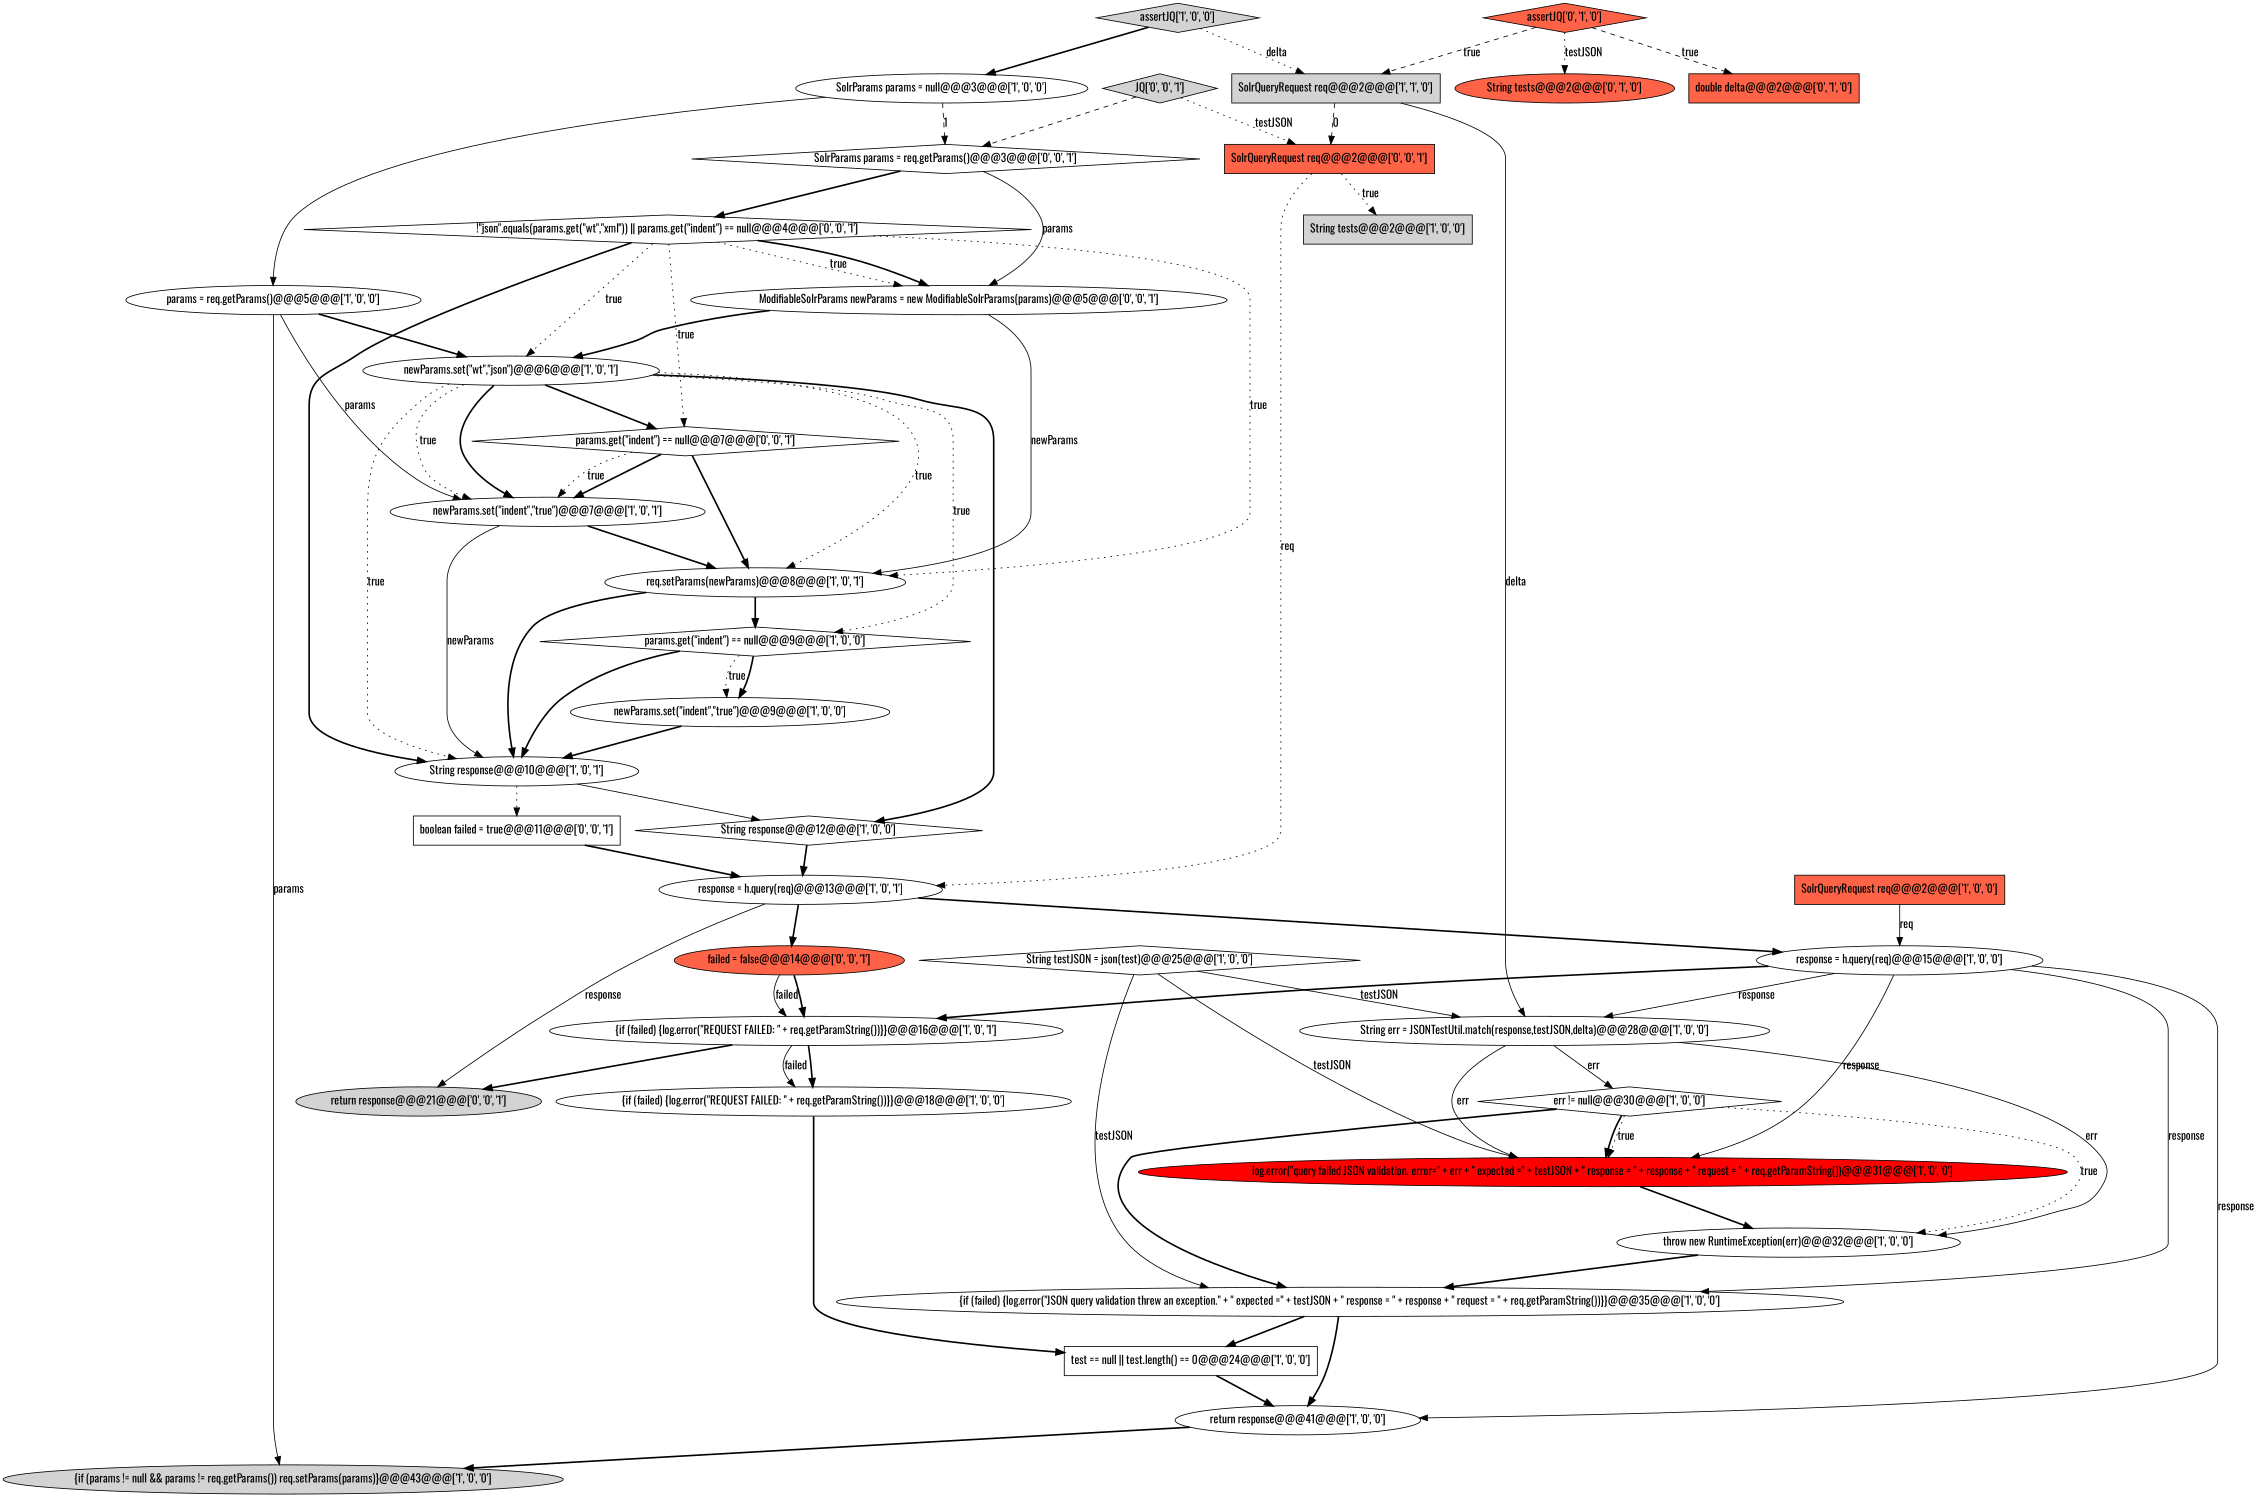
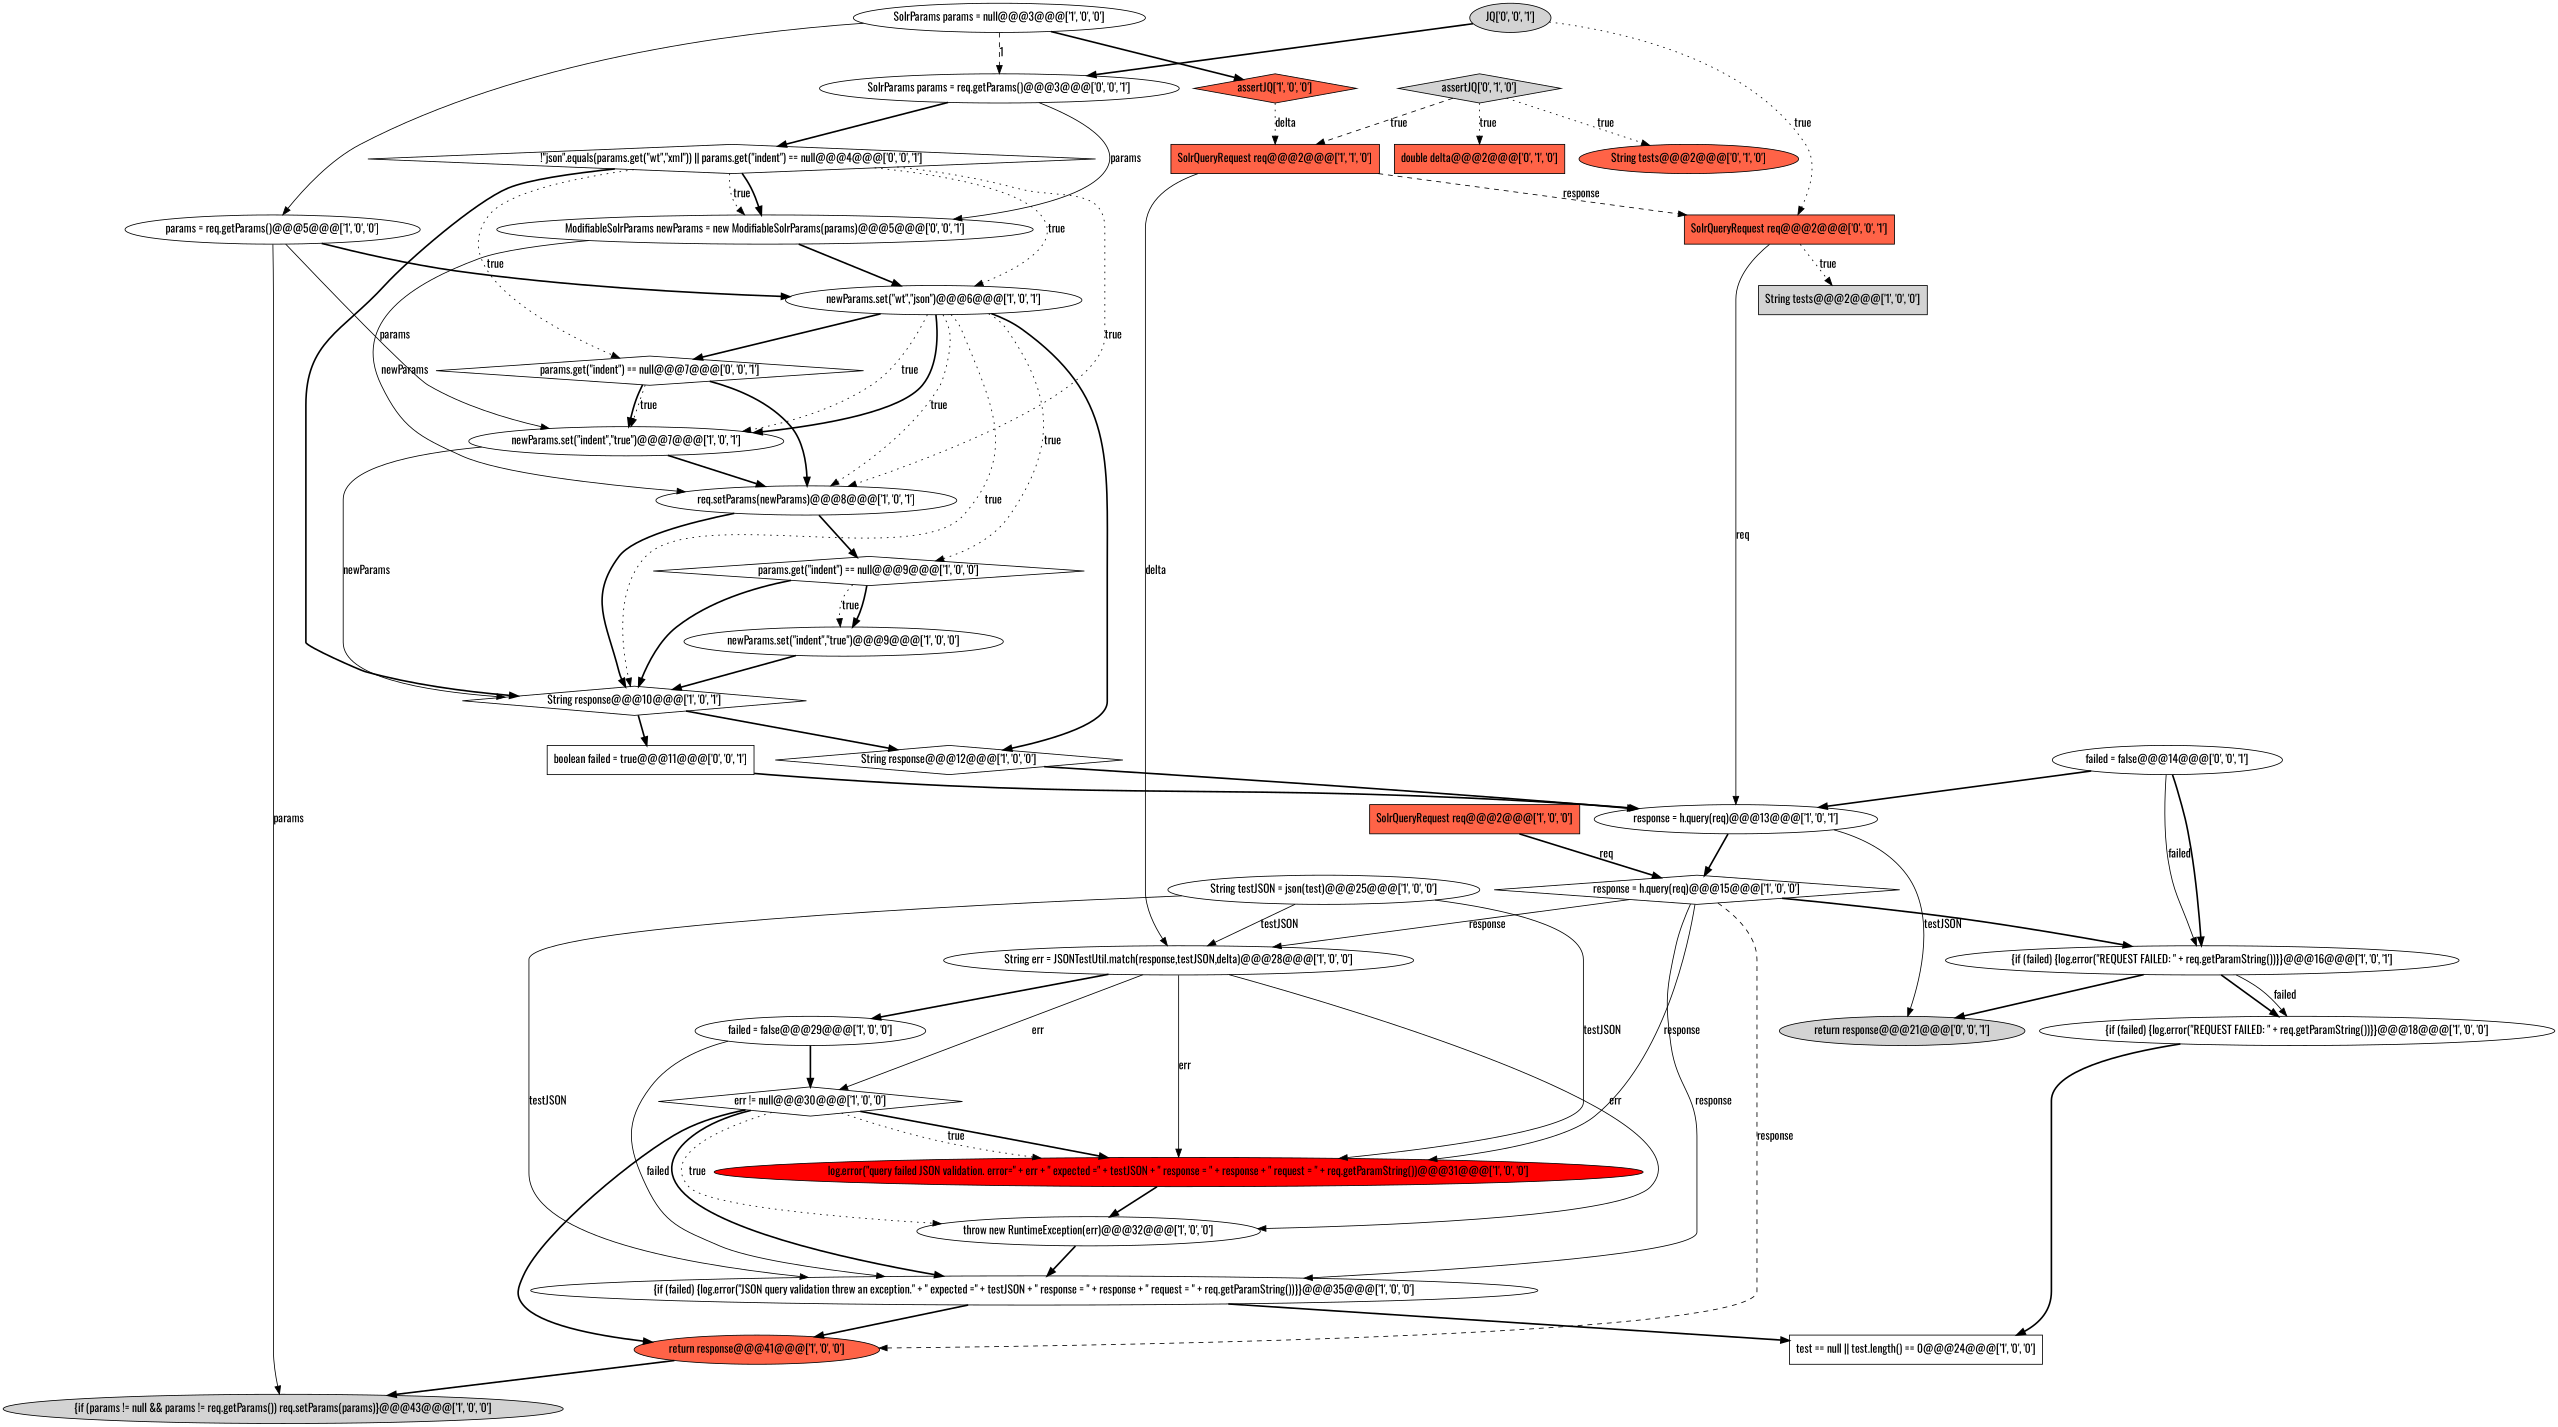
node "assertJQ['1', '0', '0']": fillcolor lightgray -> tomato
node "assertJQ['0', '1', '0']": fillcolor tomato -> lightgray
edge "assertJQ['0', '1', '0']" -> "double delta@@@2@@@['0', '1', '0']": style dashed -> dotted
edge "assertJQ['1', '0', '0']" -> "SolrParams params = null@@@3@@@['1', '0', '0']": reversed
edge "assertJQ['0', '1', '0']" -> "String tests@@@2@@@['0', '1', '0']": label "testJSON" -> "true"
node "JQ['0', '0', '1']": shape diamond -> ellipse
node "SolrQueryRequest req@@@2@@@['1', '1', '0']": fillcolor lightgray -> tomato
edge "JQ['0', '0', '1']" -> "SolrParams params = req.getParams()@@@3@@@['0', '0', '1']": style dashed -> bold
edge "JQ['0', '0', '1']" -> "SolrQueryRequest req@@@2@@@['0', '0', '1']": label "testJSON" -> "true"
edge "SolrQueryRequest req@@@2@@@['1', '1', '0']" -> "SolrQueryRequest req@@@2@@@['0', '0', '1']": label "0" -> "response"
node "SolrParams params = req.getParams()@@@3@@@['0', '0', '1']": shape diamond -> ellipse
edge "SolrQueryRequest req@@@2@@@['0', '0', '1']" -> "response = h.query(req)@@@13@@@['1', '0', '1']": style dotted -> solid
node "String response@@@10@@@['1', '0', '1']": shape ellipse -> diamond
edge "String response@@@10@@@['1', '0', '1']" -> "boolean failed = true@@@11@@@['0', '0', '1']": style dotted -> bold
edge "String response@@@10@@@['1', '0', '1']" -> "String response@@@12@@@['1', '0', '0']": style solid -> bold
edge "response = h.query(req)@@@13@@@['1', '0', '1']" -> "failed = false@@@14@@@['0', '0', '1']": reversed
edge "SolrQueryRequest req@@@2@@@['1', '0', '0']" -> "response = h.query(req)@@@15@@@['1', '0', '0']": style solid -> bold
node "failed = false@@@14@@@['0', '0', '1']": fillcolor tomato -> white
node "String testJSON = json(test)@@@25@@@['1', '0', '0']": shape diamond -> ellipse
node "response = h.query(req)@@@15@@@['1', '0', '0']": shape ellipse -> diamond
edge "response = h.query(req)@@@13@@@['1', '0', '1']" -> "return response@@@21@@@['0', '0', '1']": label "response" -> "testJSON"
node "failed = false@@@29@@@['1', '0', '0']": added
edge "test == null || test.length() == 0@@@24@@@['1', '0', '0']" -> "return response@@@41@@@['1', '0', '0']": now "err != null@@@30@@@['1', '0', '0']" -> "return response@@@41@@@['1', '0', '0']"
edge "response = h.query(req)@@@15@@@['1', '0', '0']" -> "return response@@@41@@@['1', '0', '0']": style solid -> dashed
node "return response@@@41@@@['1', '0', '0']": fillcolor white -> tomato
